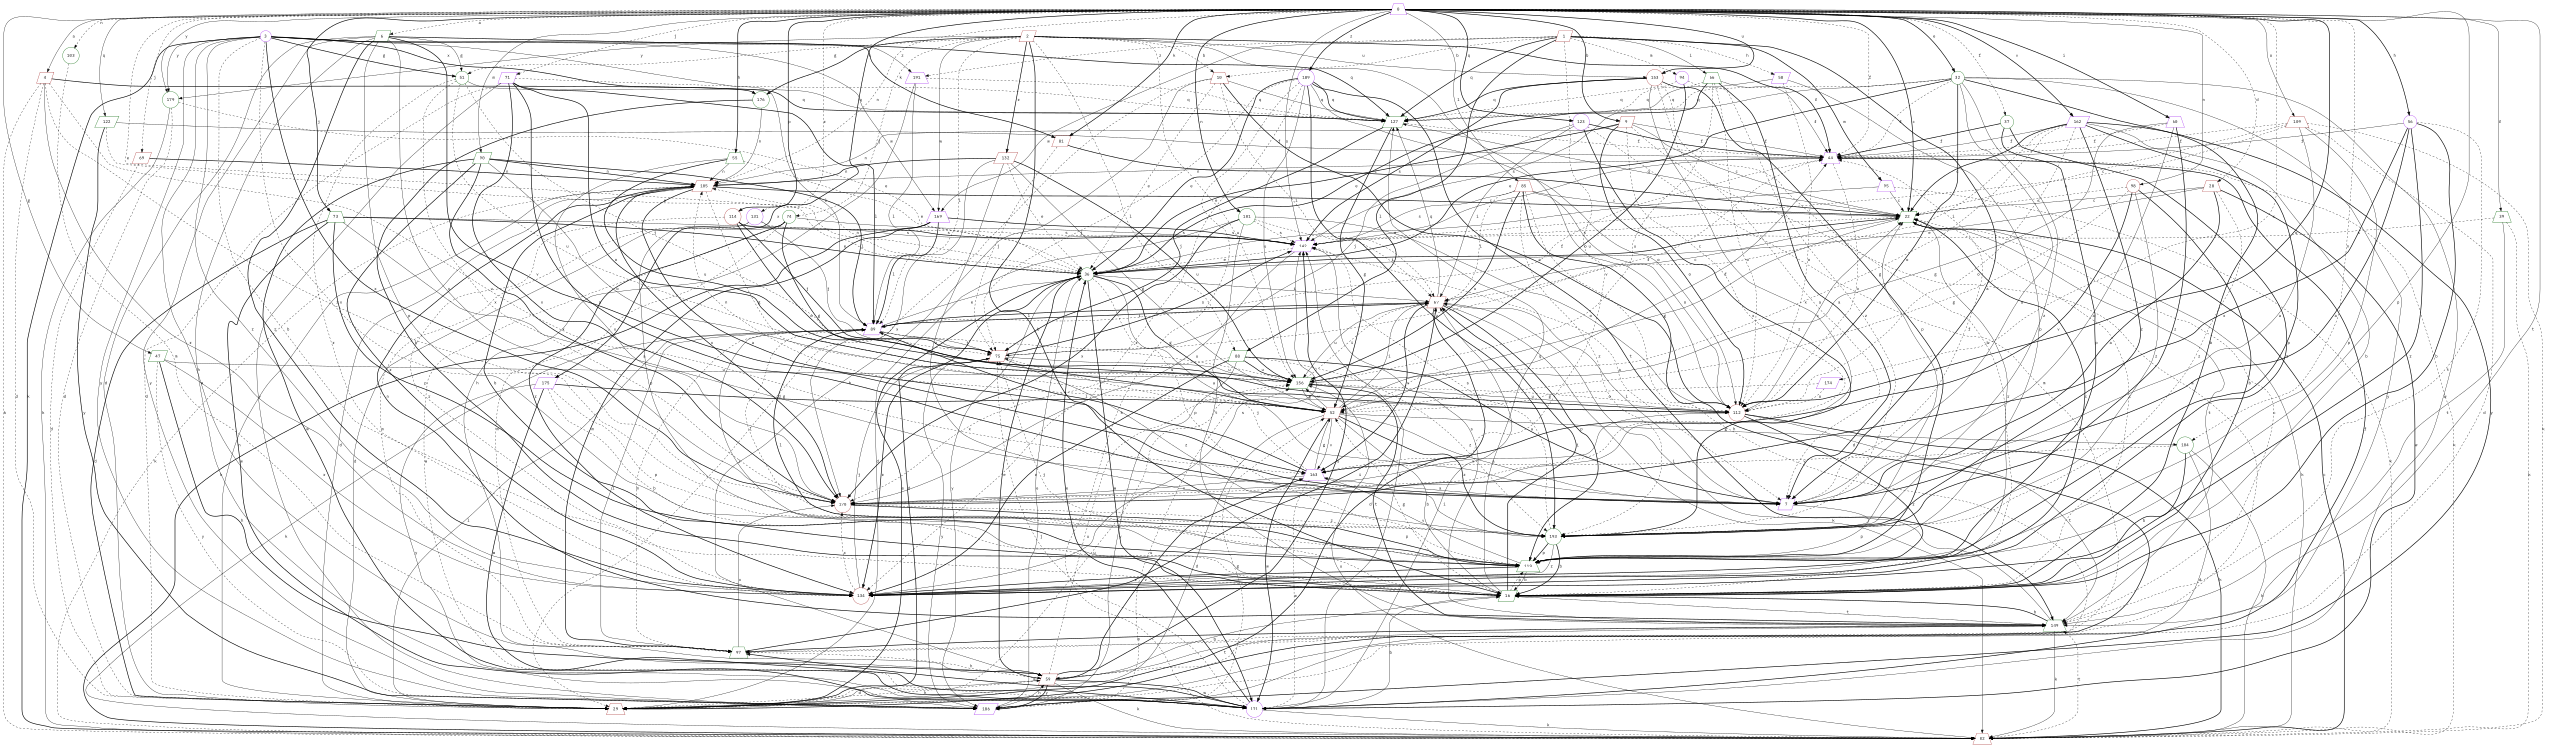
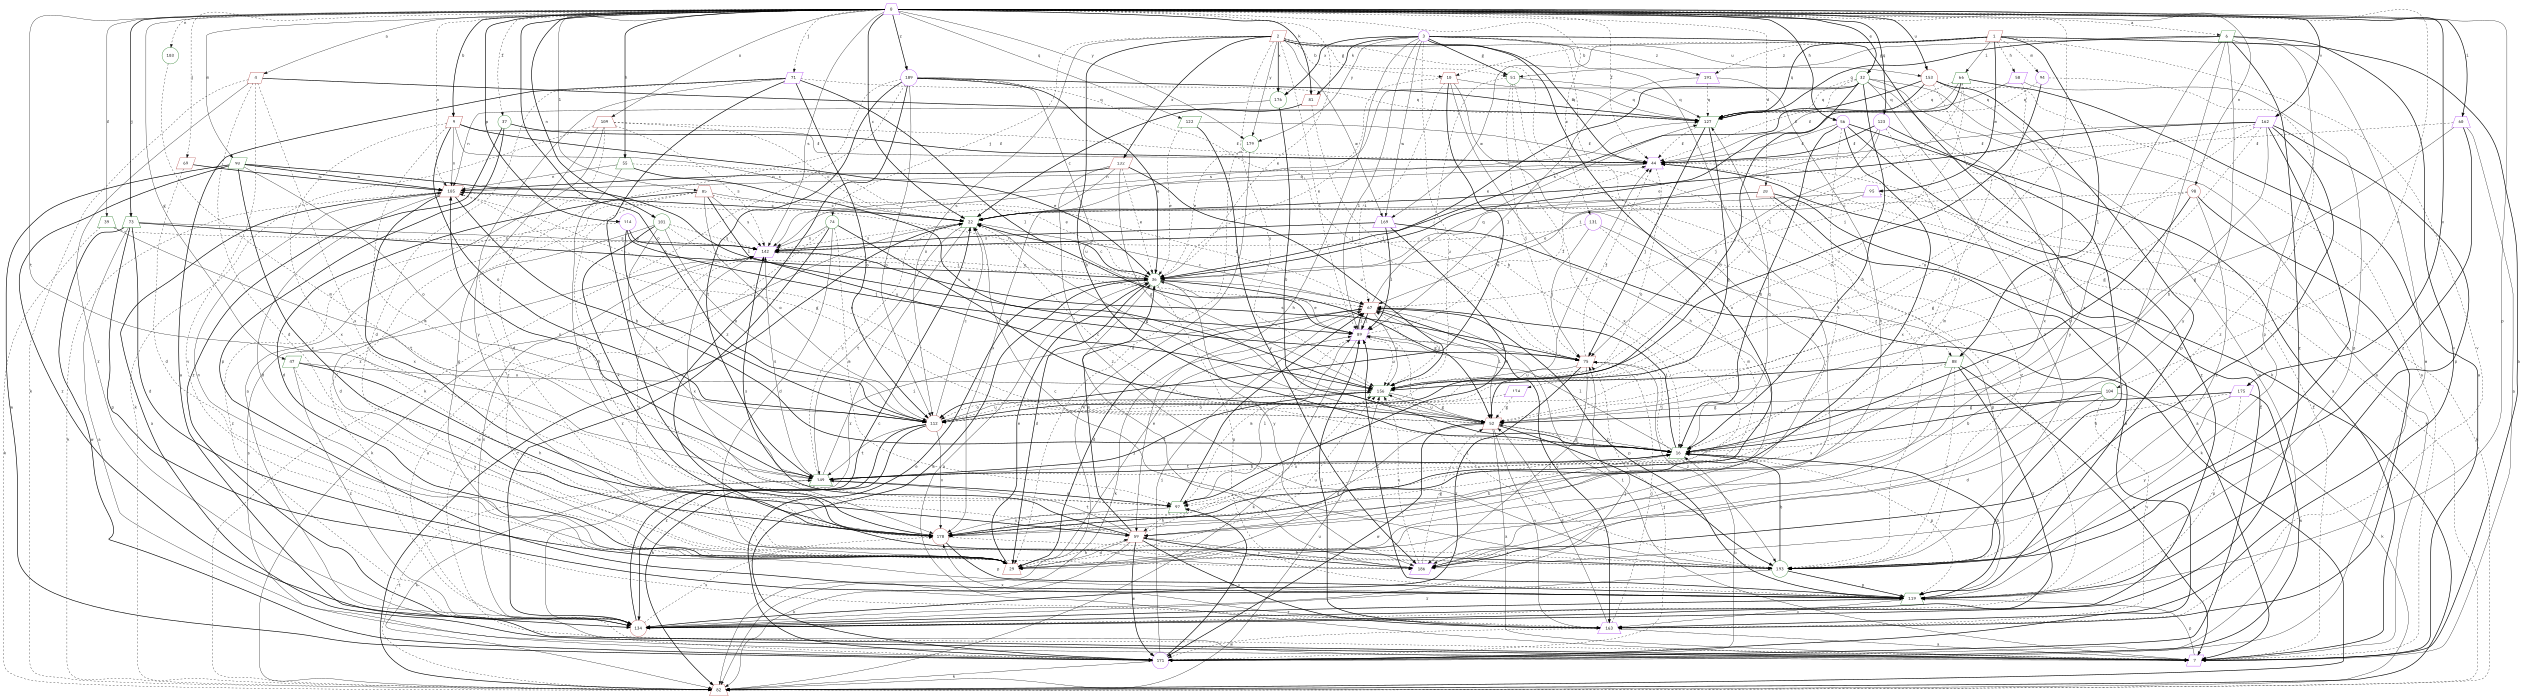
node "114": color brown -> purple
edge "10" -> "29": style dashed -> solid
edge "52" -> "104": reversed
edge "3" -> "134": removed, label "r"
edge "119" -> "16": style solid -> bold
